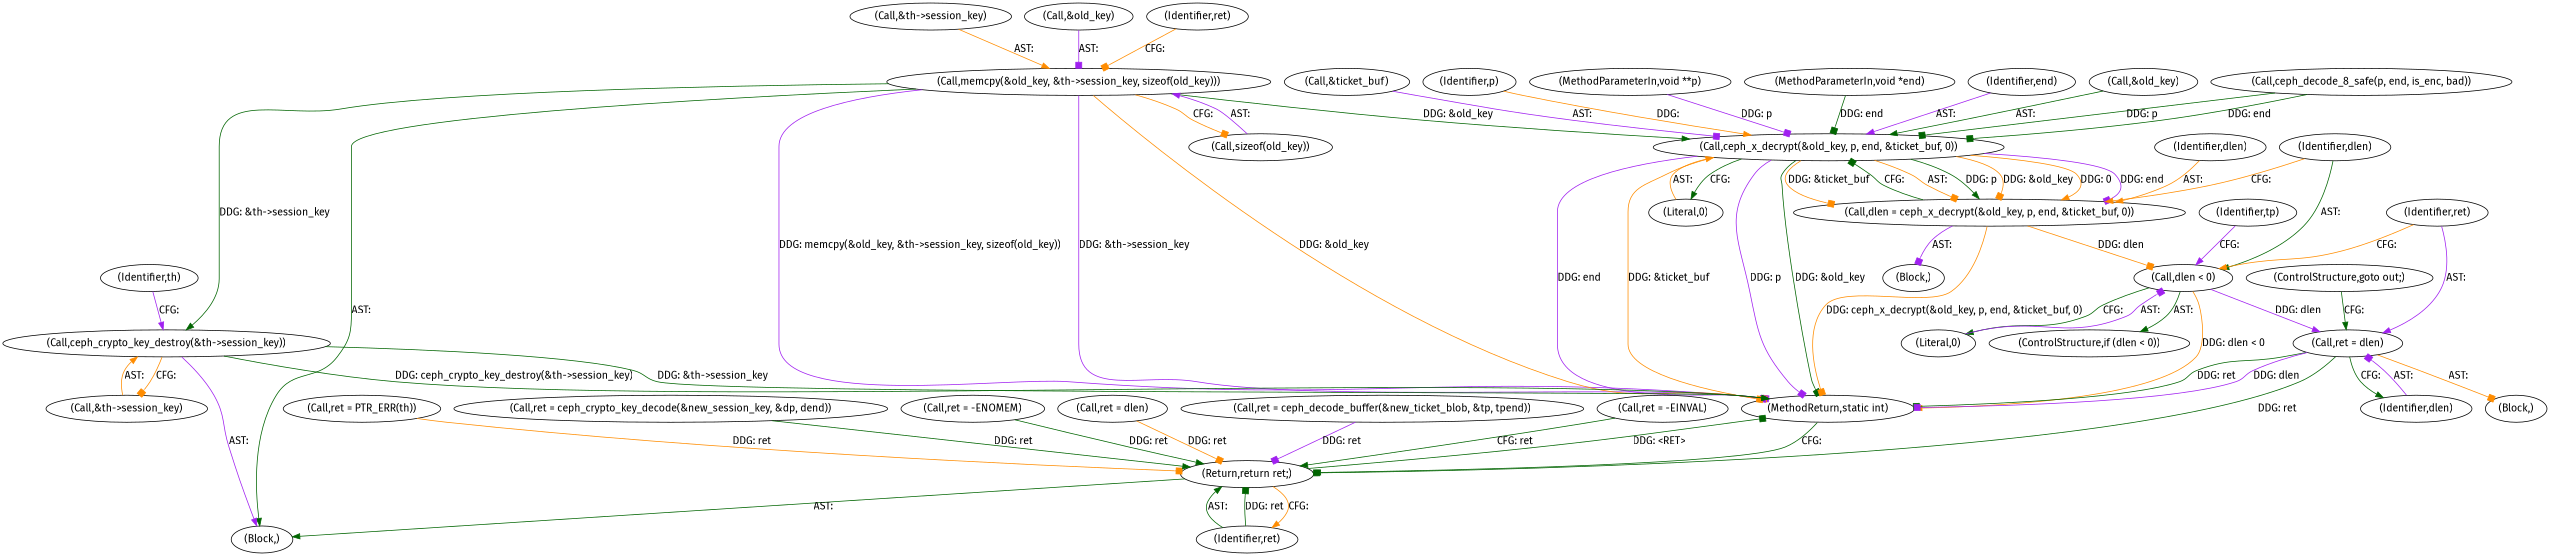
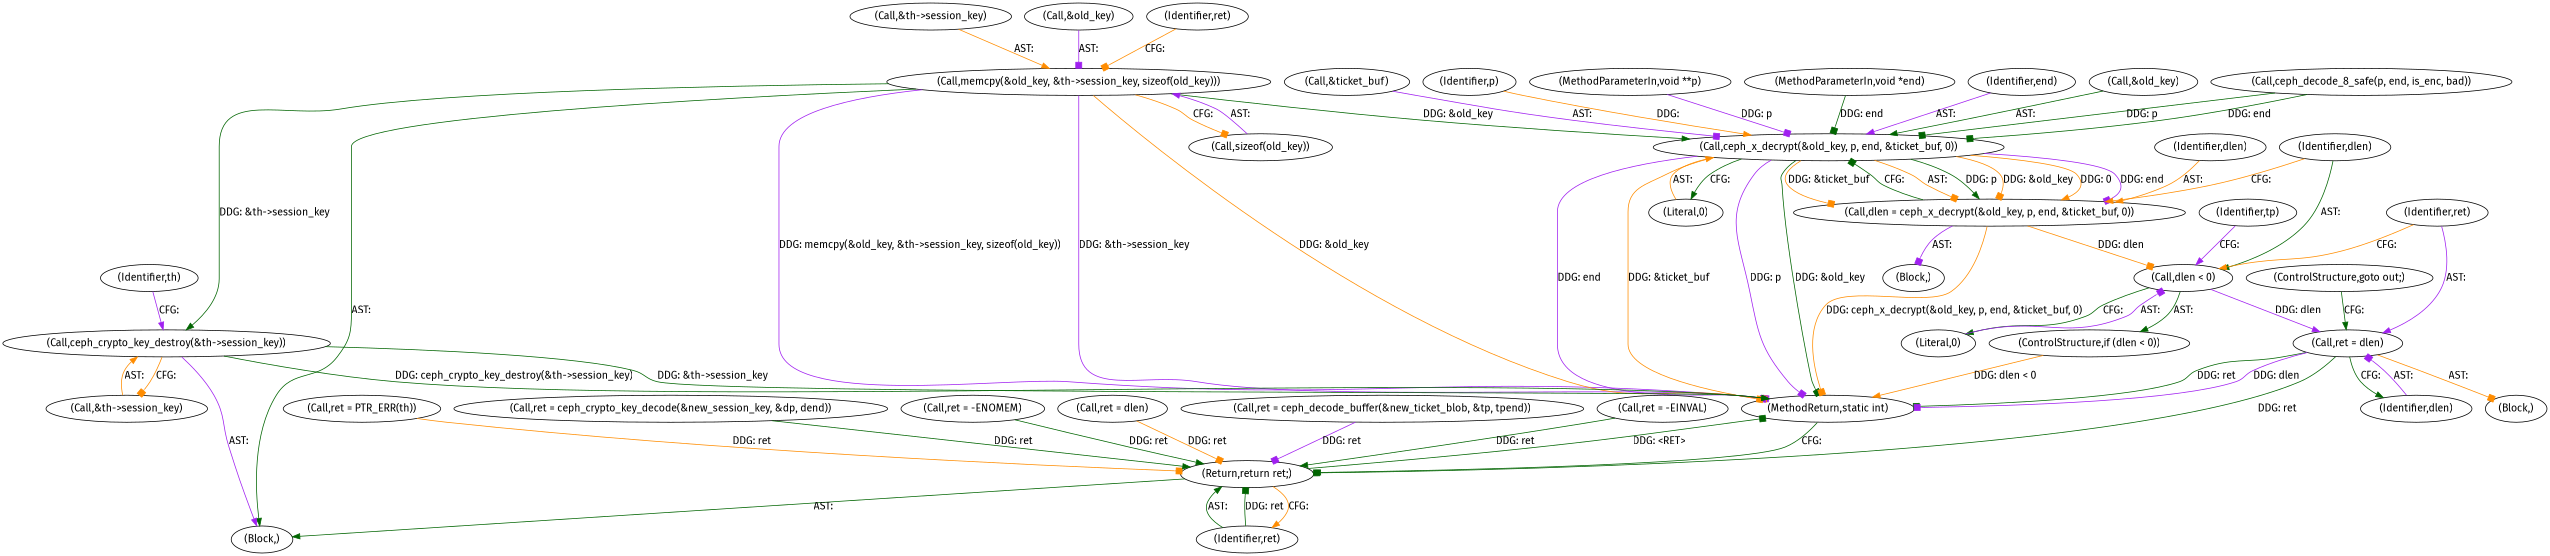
edge "(Call,dlen < 0)" -> "(MethodReturn,static int)": now "(ControlStructure,if (dlen < 0))" -> "(MethodReturn,static int)"
edge "(Call,ret = -EINVAL)" -> "(Return,return ret;)": label "CFG: ret" -> "DDG: ret"
